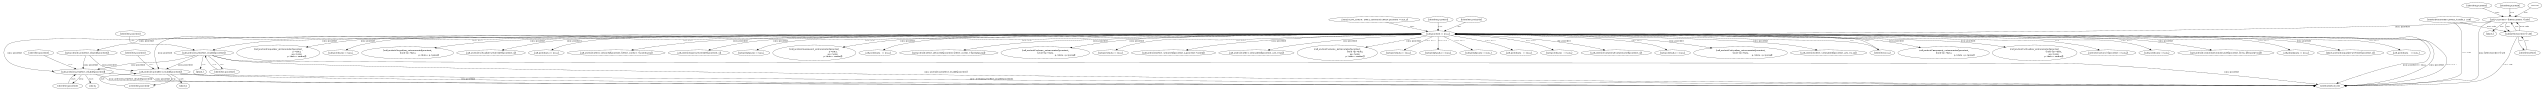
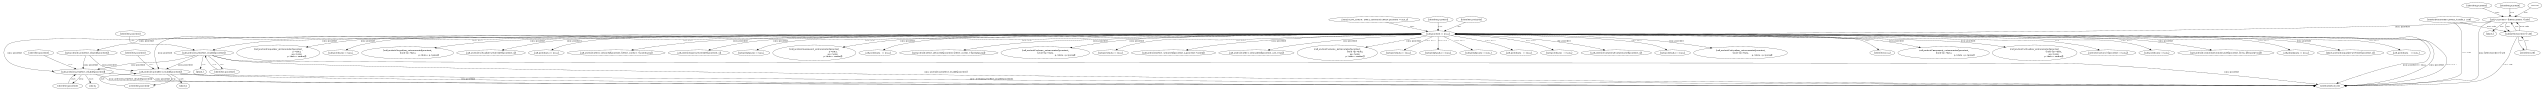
edge "(Identifier,NULL)" -> "(Call,pContext == NULL)": removed, label "AST:"
node "(Call,android::Effect_setEnabled(pContext, LVM_FALSE))": removed
node "(Identifier,effect)": label "(Identifier,effect)" -> "(Identifier,self)"
